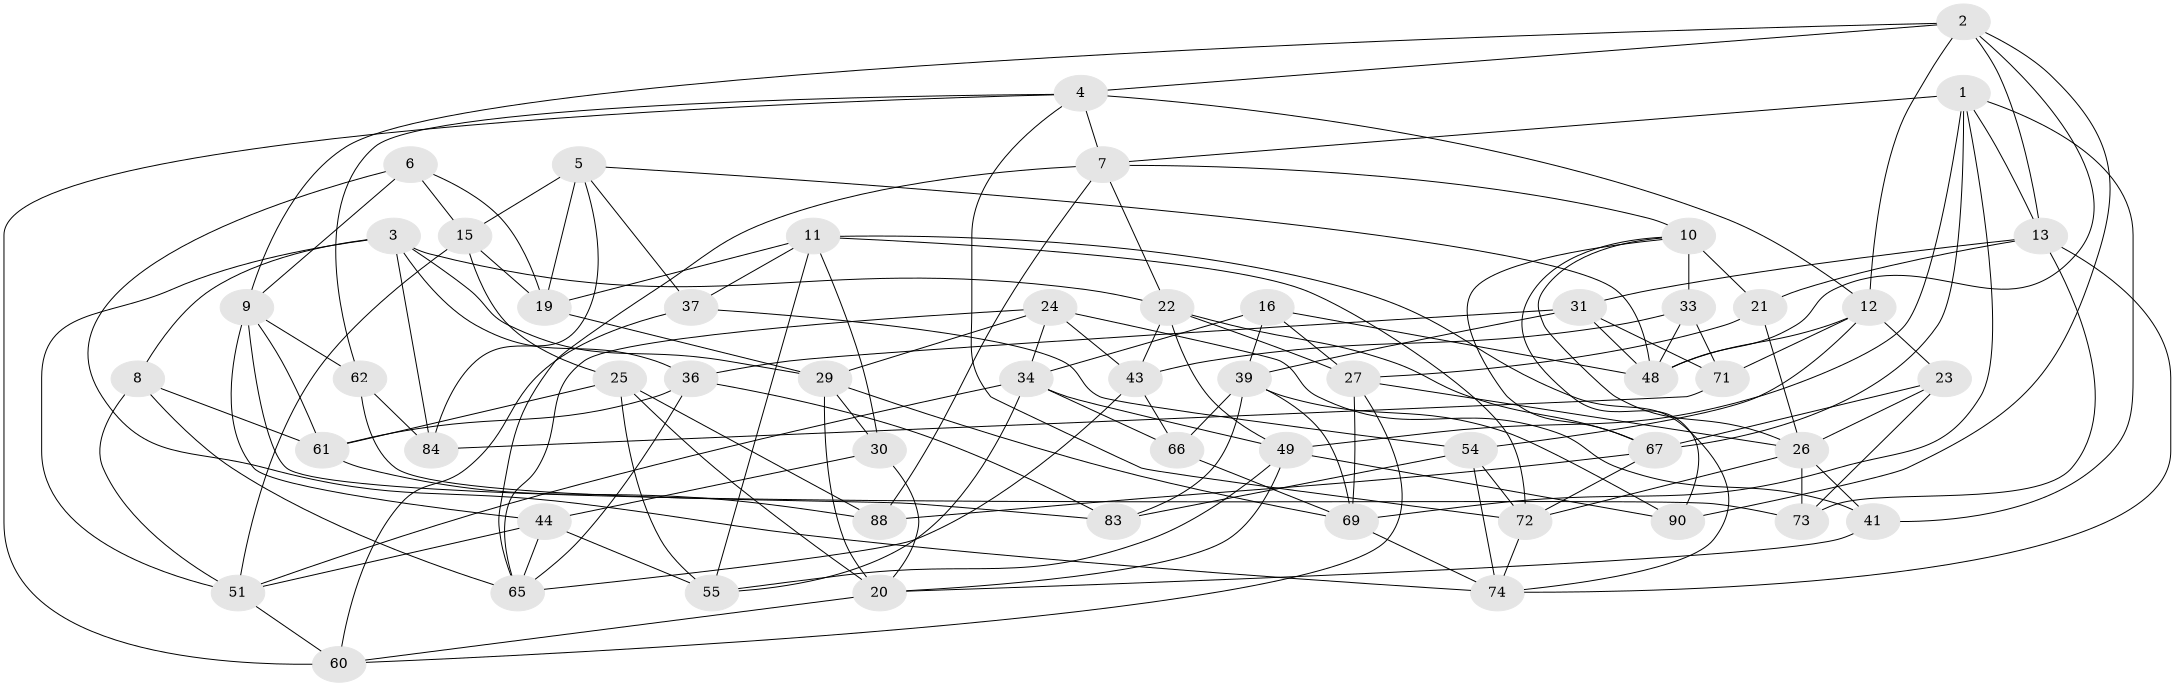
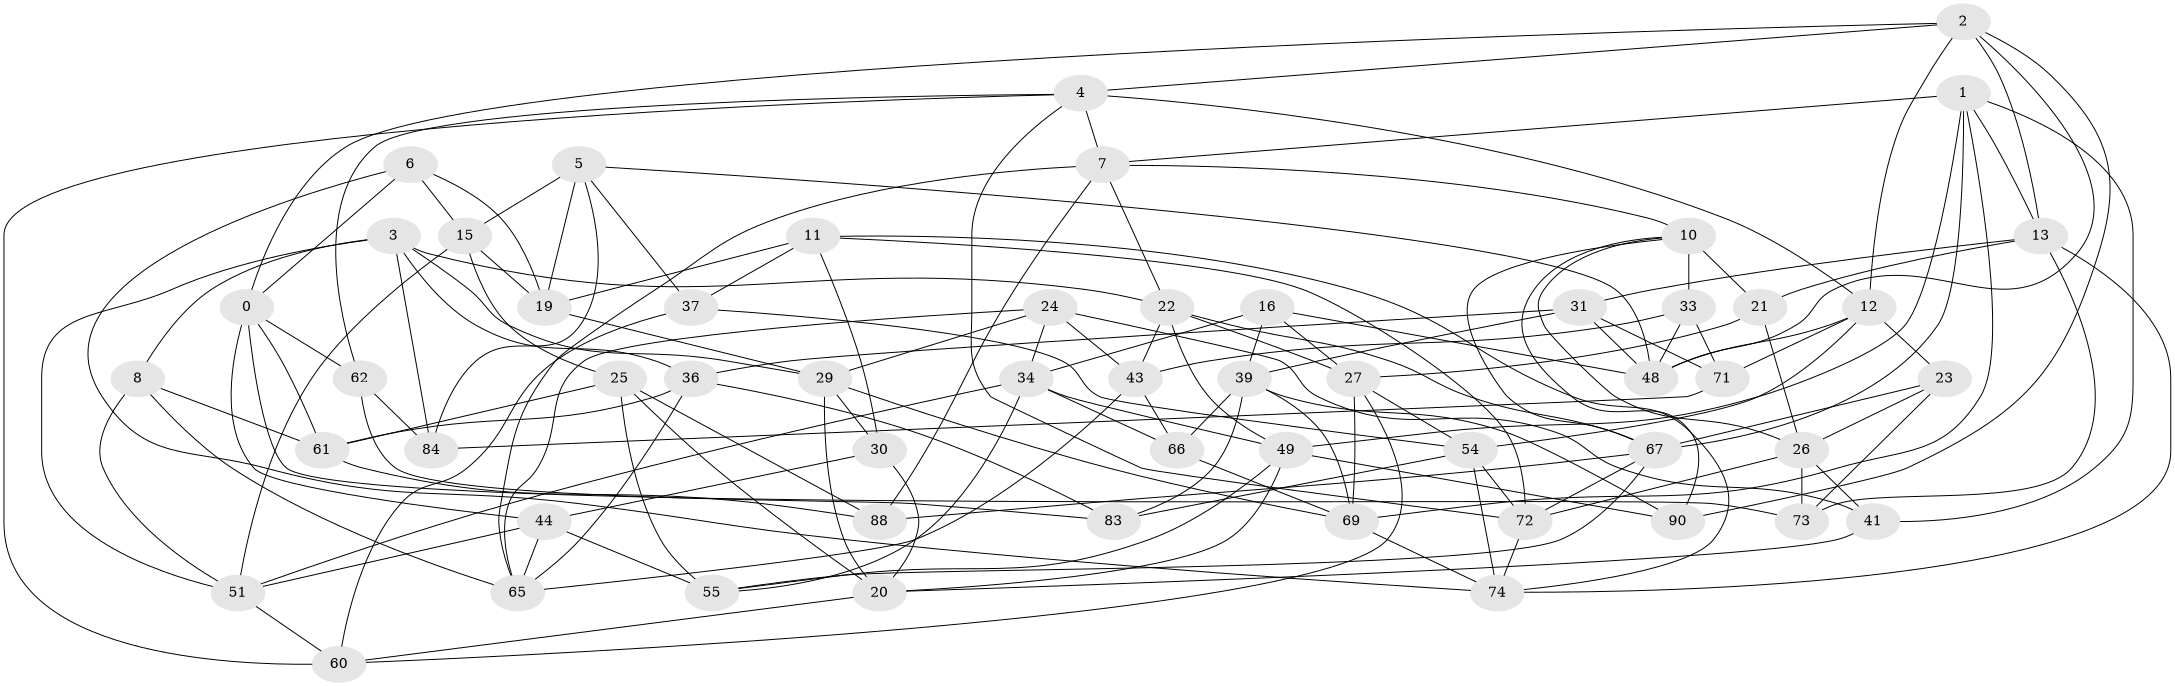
node "9": label "9" -> "0"
edge "11" -- "55": now "67" -- "55"
edge "27" -- "26": now "27" -- "54"
